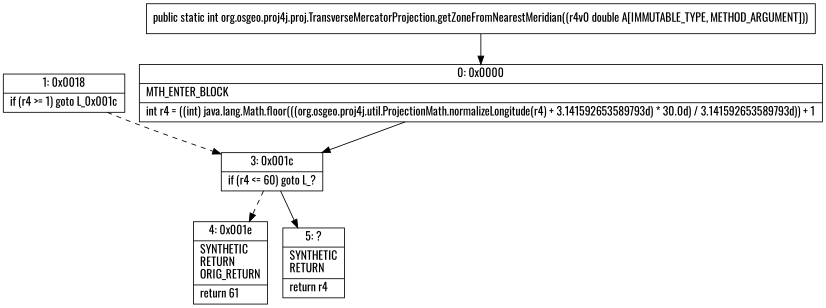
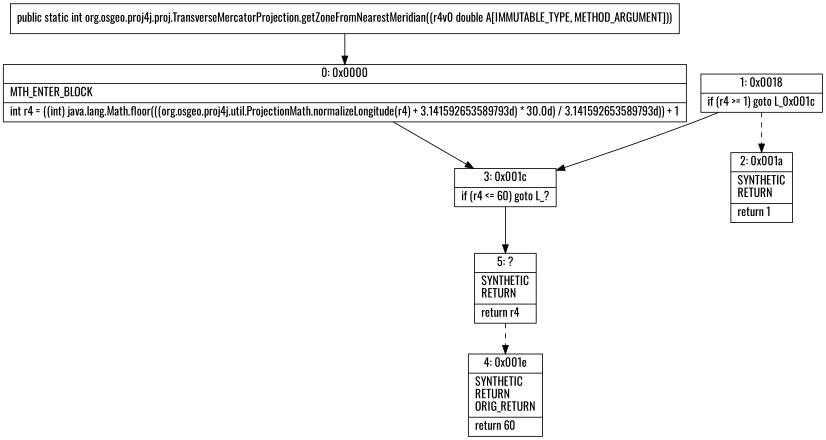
edge "1: 0x0018" -> "3: 0x001c": style dashed -> solid
node "2: 0x001a": added
edge "3: 0x001c" -> "4: 0x001e": now "5: ?" -> "4: 0x001e"
node "4: 0x001e": text "return 61" -> "return 60"
